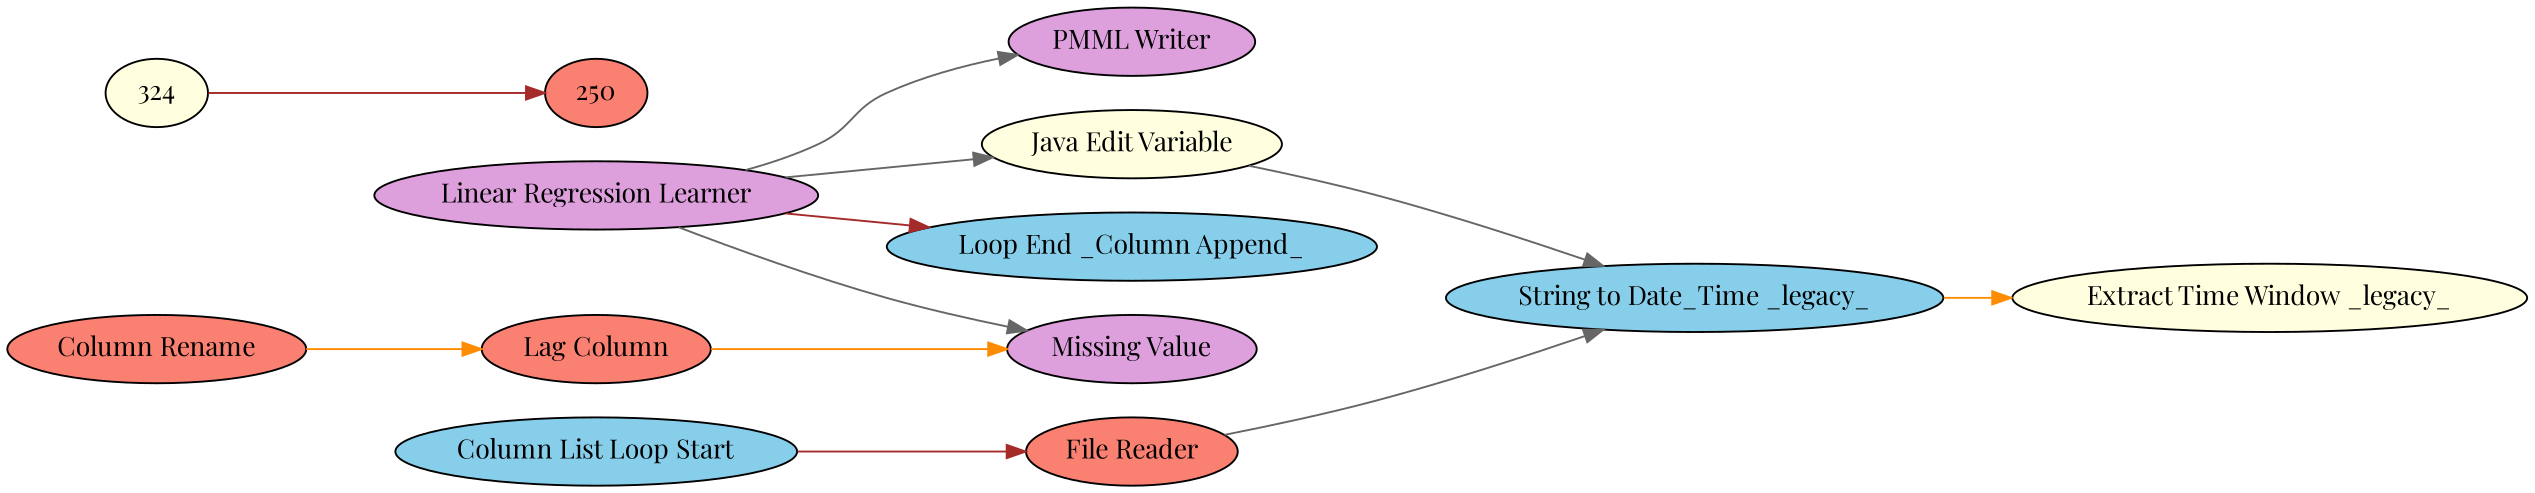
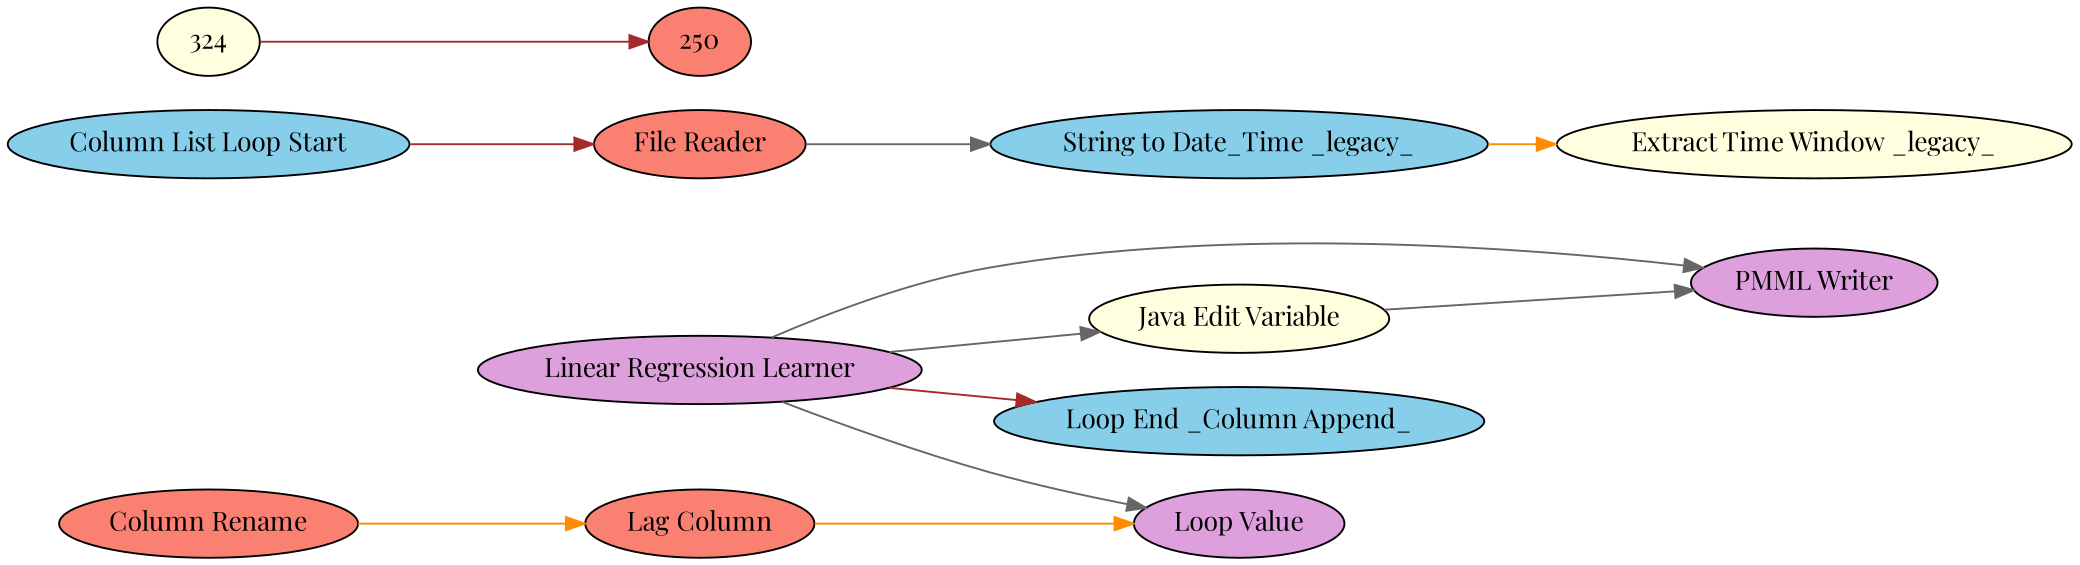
edge "Java Edit Variable" -> "String to Date_Time _legacy_": now "Java Edit Variable" -> "PMML Writer"
node "Missing Value": label "Missing Value" -> "Loop Value"
